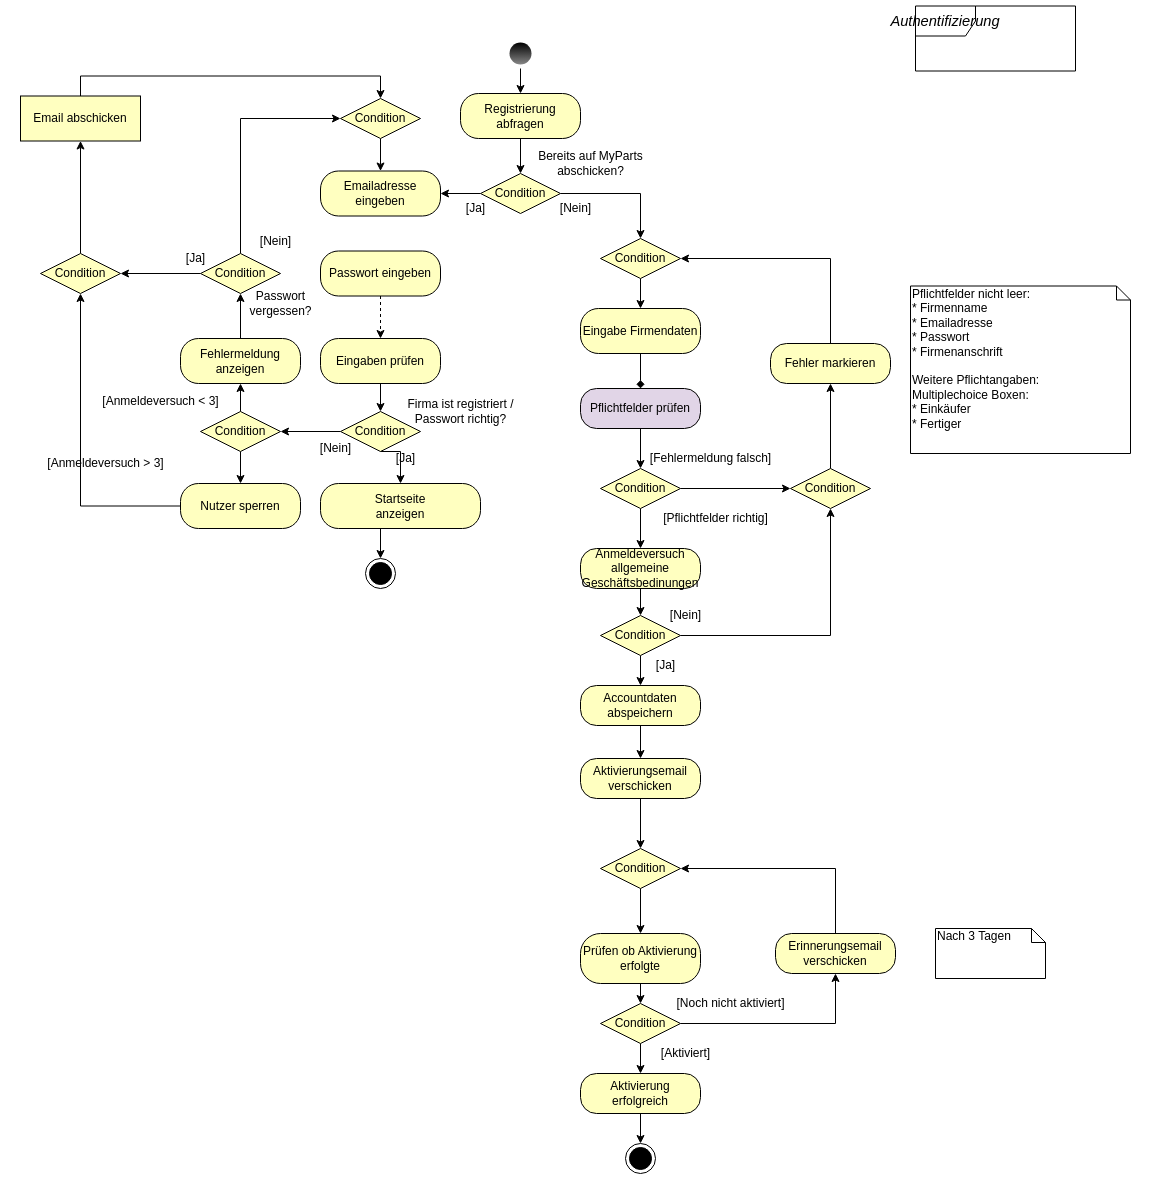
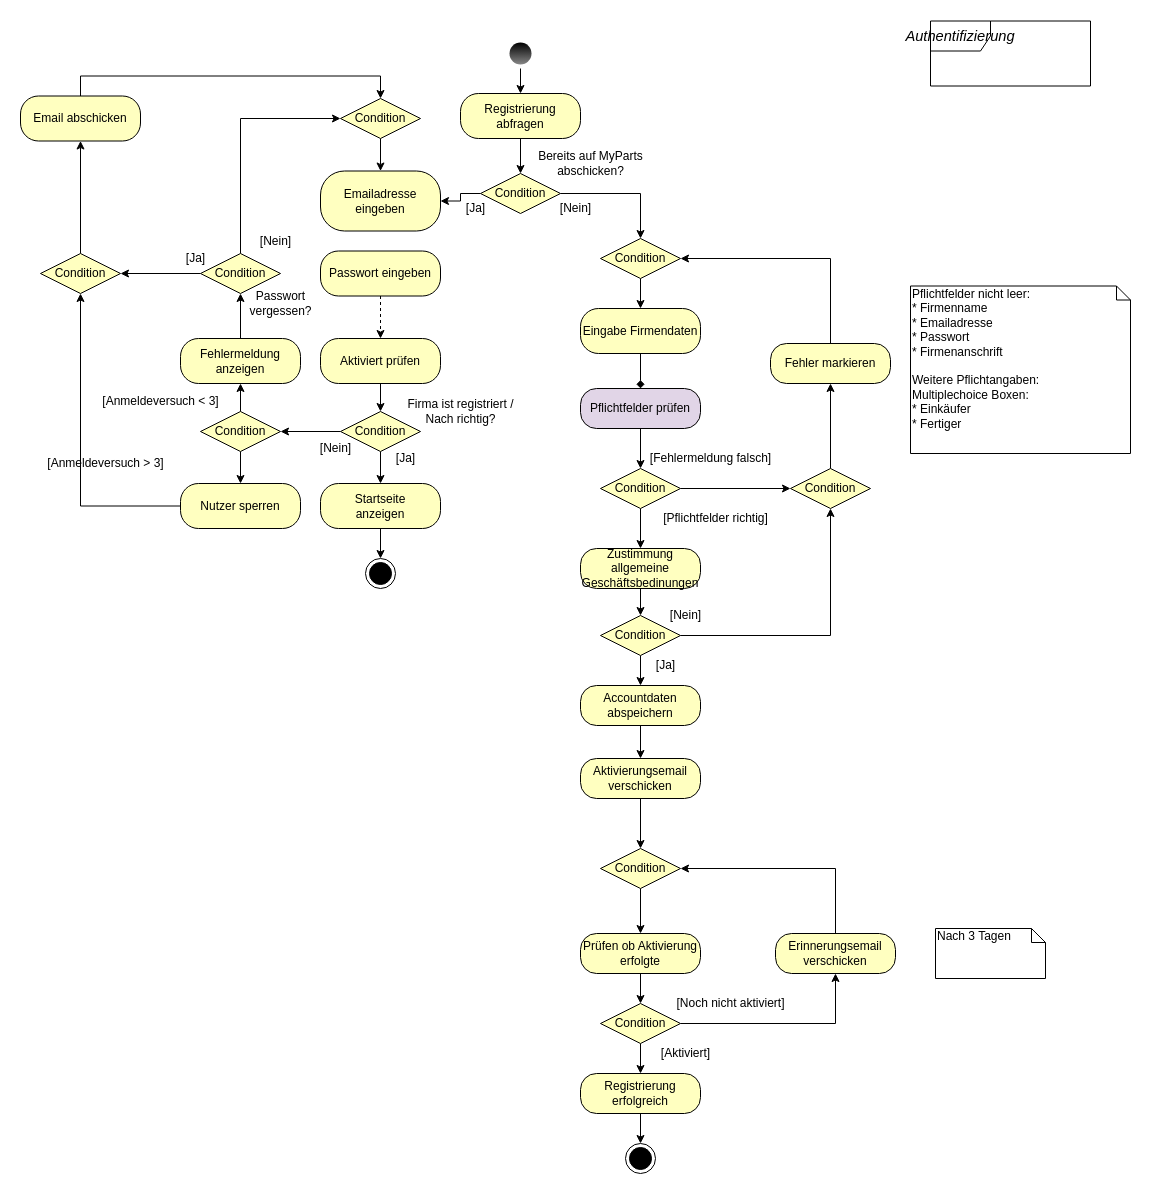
node "Authentifizierung": moved (996, 39) -> (1011, 54)
node "Email abschicken": shape rectangle -> rounded rectangle
node "Emailadresse eingeben": size 120x45 -> 120x60
node "Eingaben prüfen": label "Eingaben prüfen" -> "Aktiviert prüfen"
node "Firma ist registriert / Passwort richtig?": label "Firma ist registriert / Passwort richtig?" -> "Firma ist registriert / Nach richtig?"
node "Startseite anzeigen": size 160x45 -> 120x45
node "Anmeldeversuch allgemeine Geschäftsbedinungen": label "Anmeldeversuch allgemeine Geschäftsbedinungen" -> "Zustimmung allgemeine Geschäftsbedinungen"
node "Prüfen ob Aktivierung erfolgte": size 120x50 -> 120x40
node "Aktivierung erfolgreich": label "Aktivierung erfolgreich" -> "Registrierung erfolgreich"
